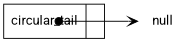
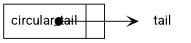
node "null": label "null" -> "tail"
